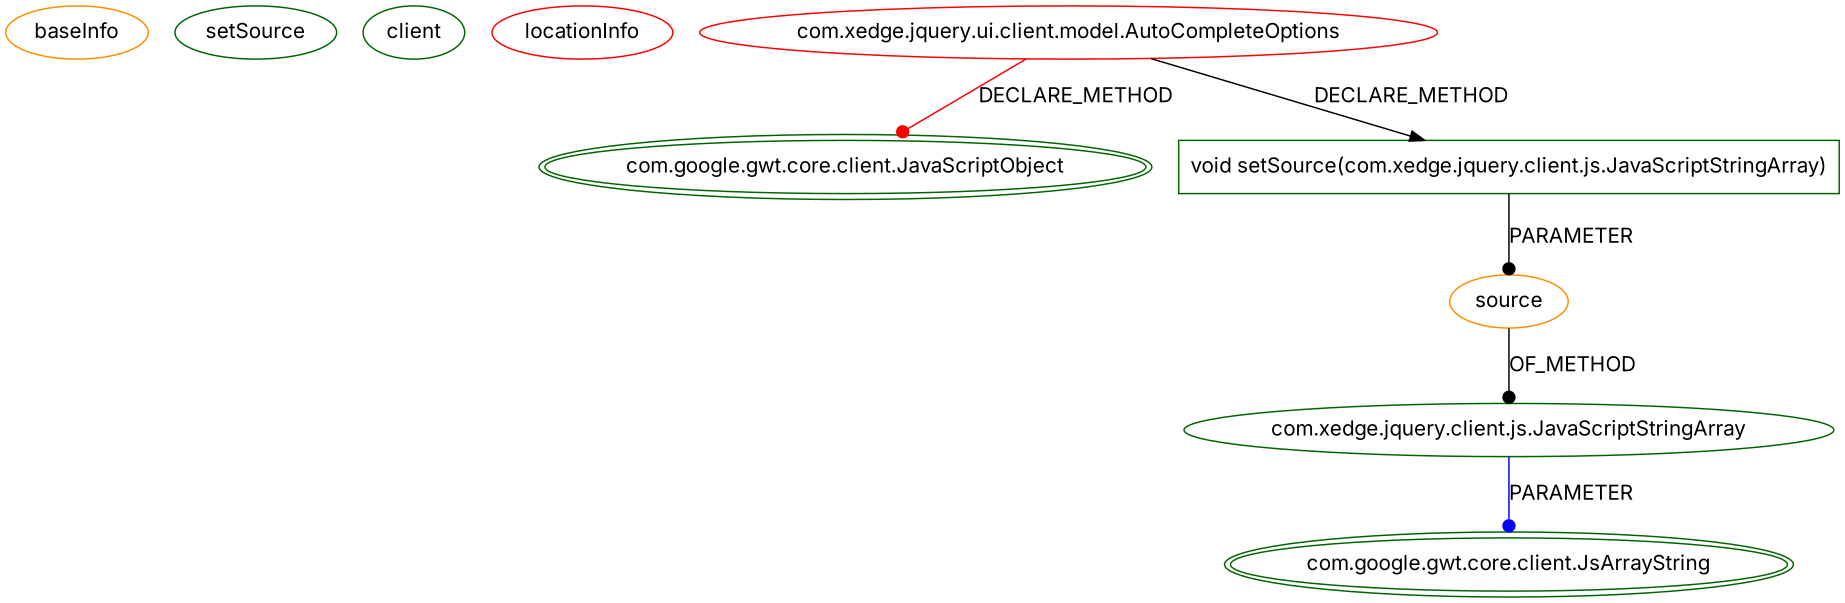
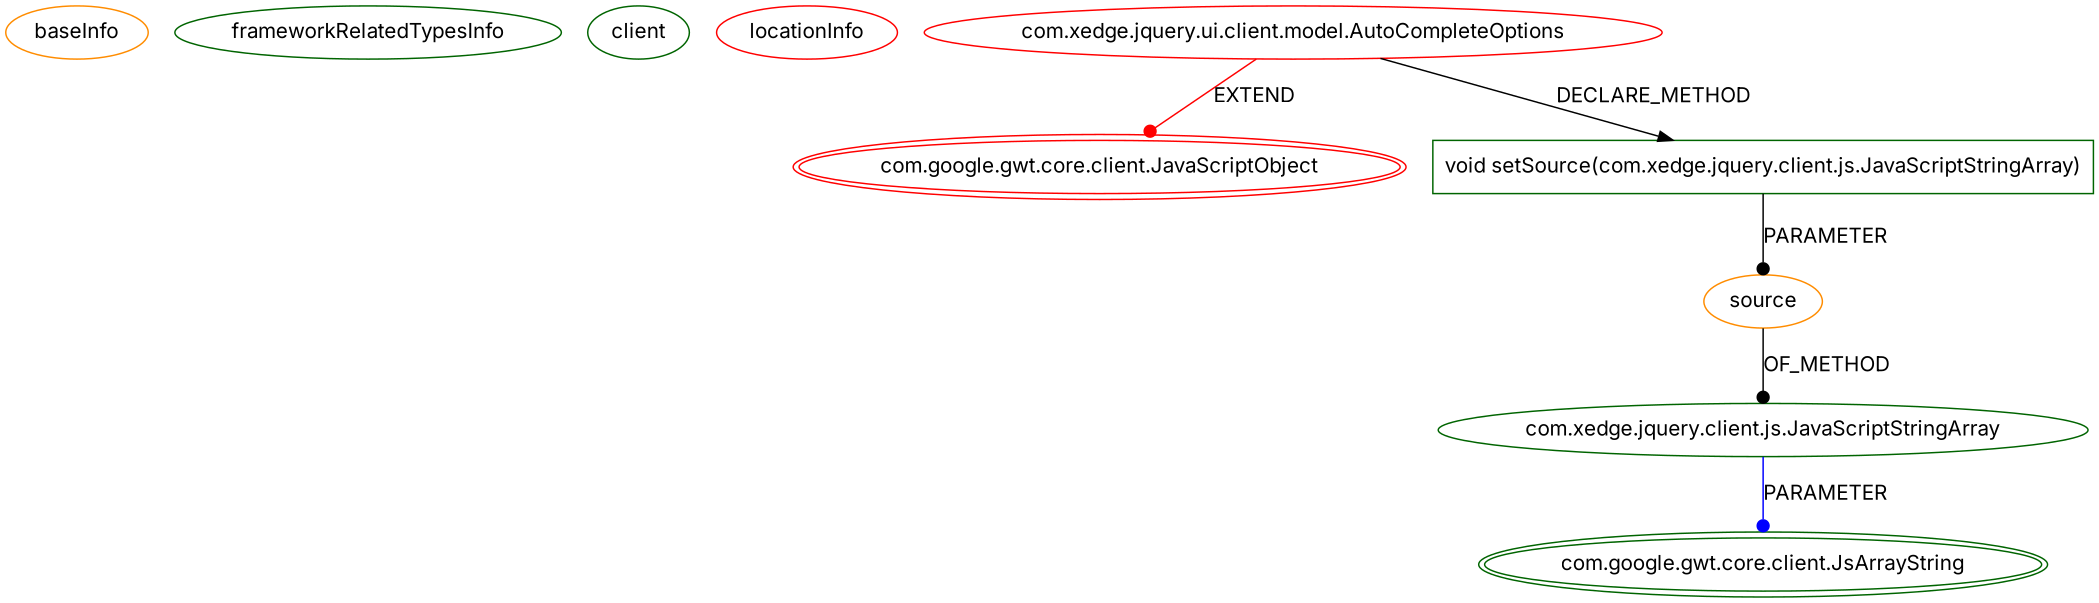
node "setSource": label "setSource" -> "frameworkRelatedTypesInfo"
edge "com.xedge.jquery.ui.client.model.AutoCompleteOptions" -> "com.google.gwt.core.client.JavaScriptObject": label "DECLARE_METHOD" -> "EXTEND"
node "com.google.gwt.core.client.JavaScriptObject": color darkgreen -> red
